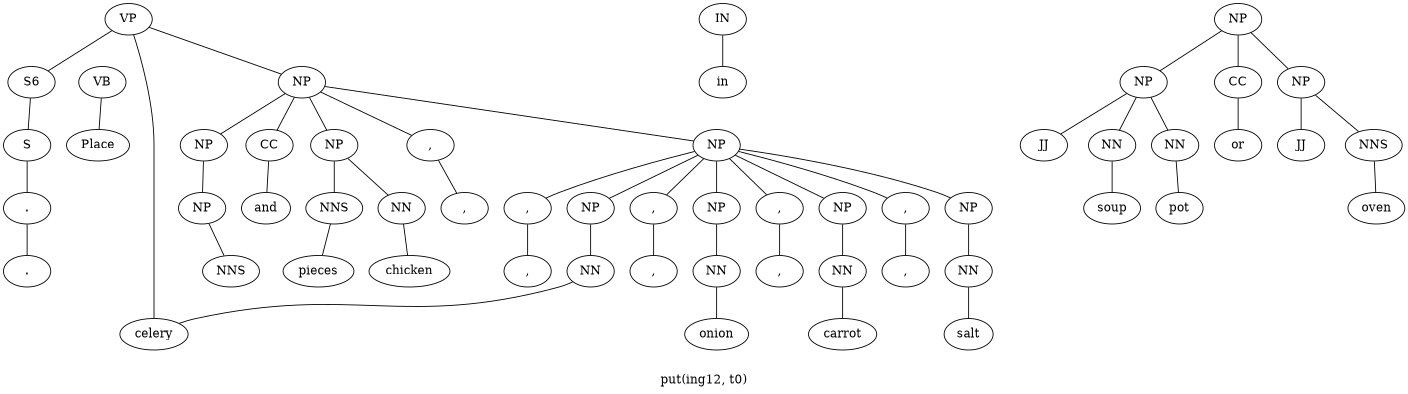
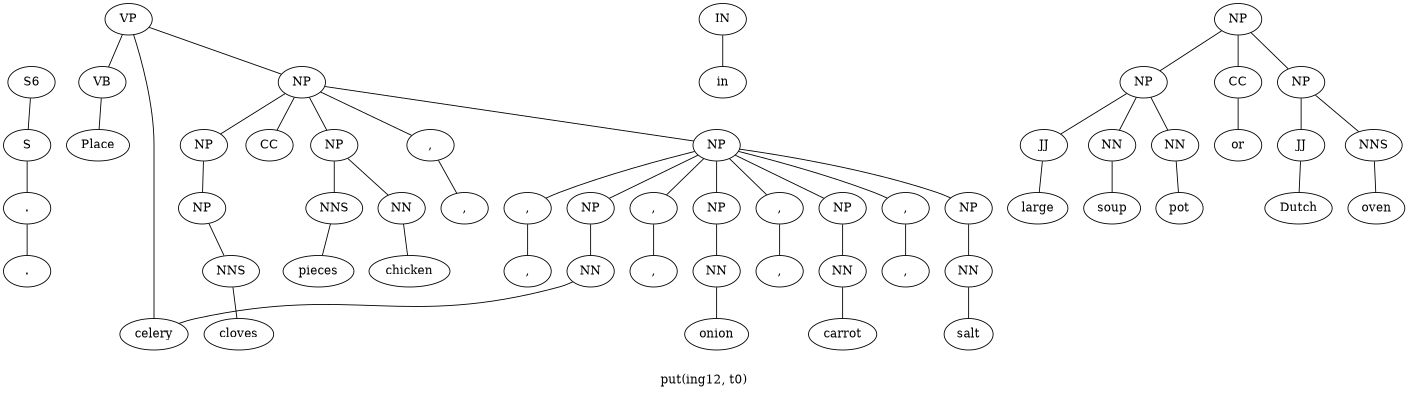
edge "VP" -- "S6": now "VP" -- "VB"
node "and": removed
node "large": added
node "Dutch": added
node "cloves": added
